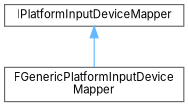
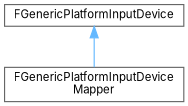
node "IPlatformInputDeviceMapper": label "IPlatformInputDeviceMapper" -> "FGenericPlatformInputDevice"
